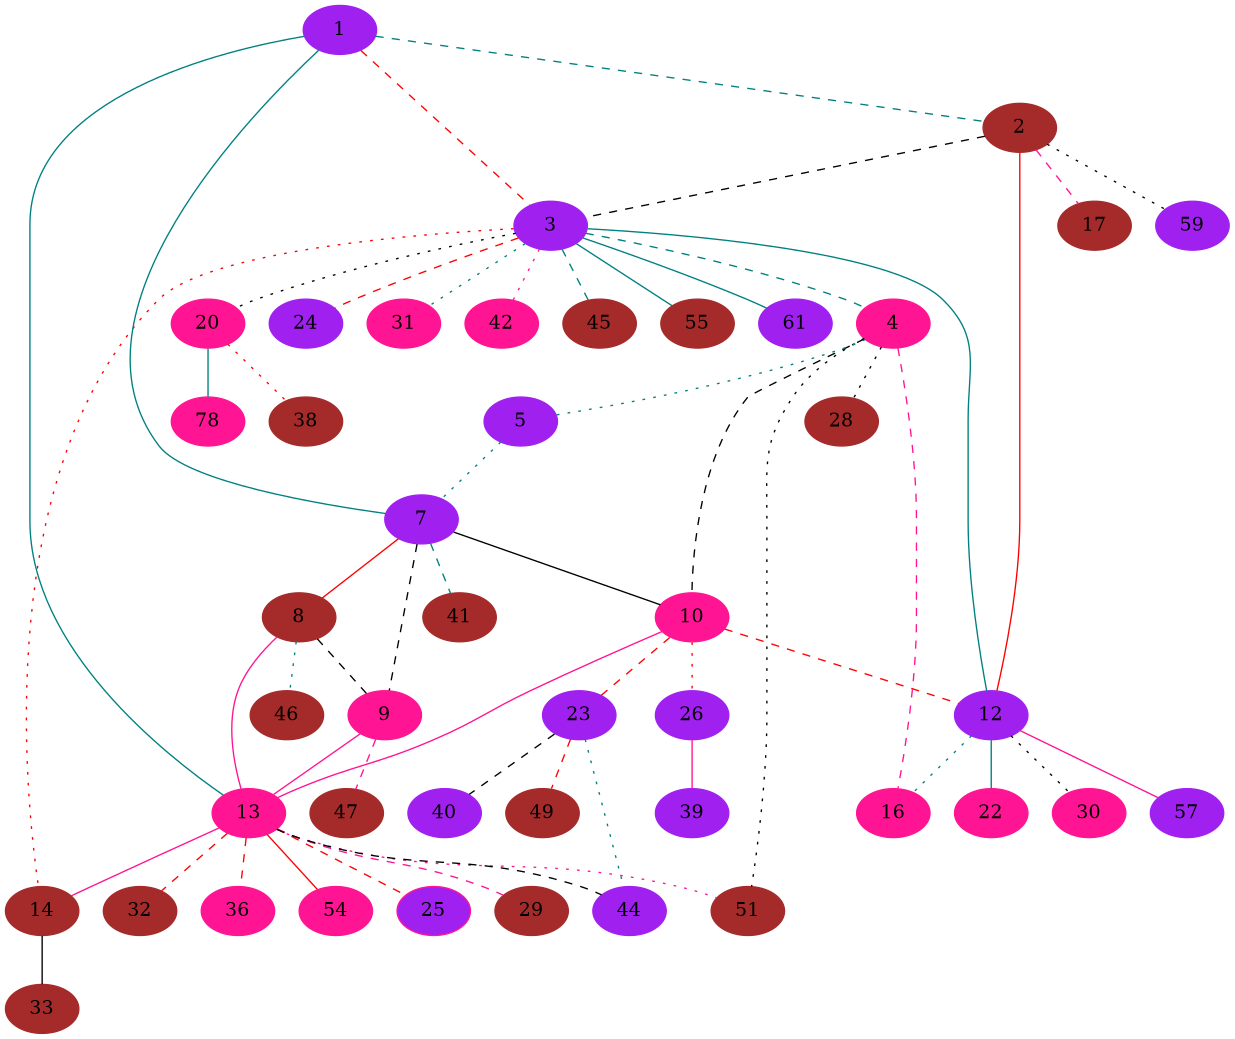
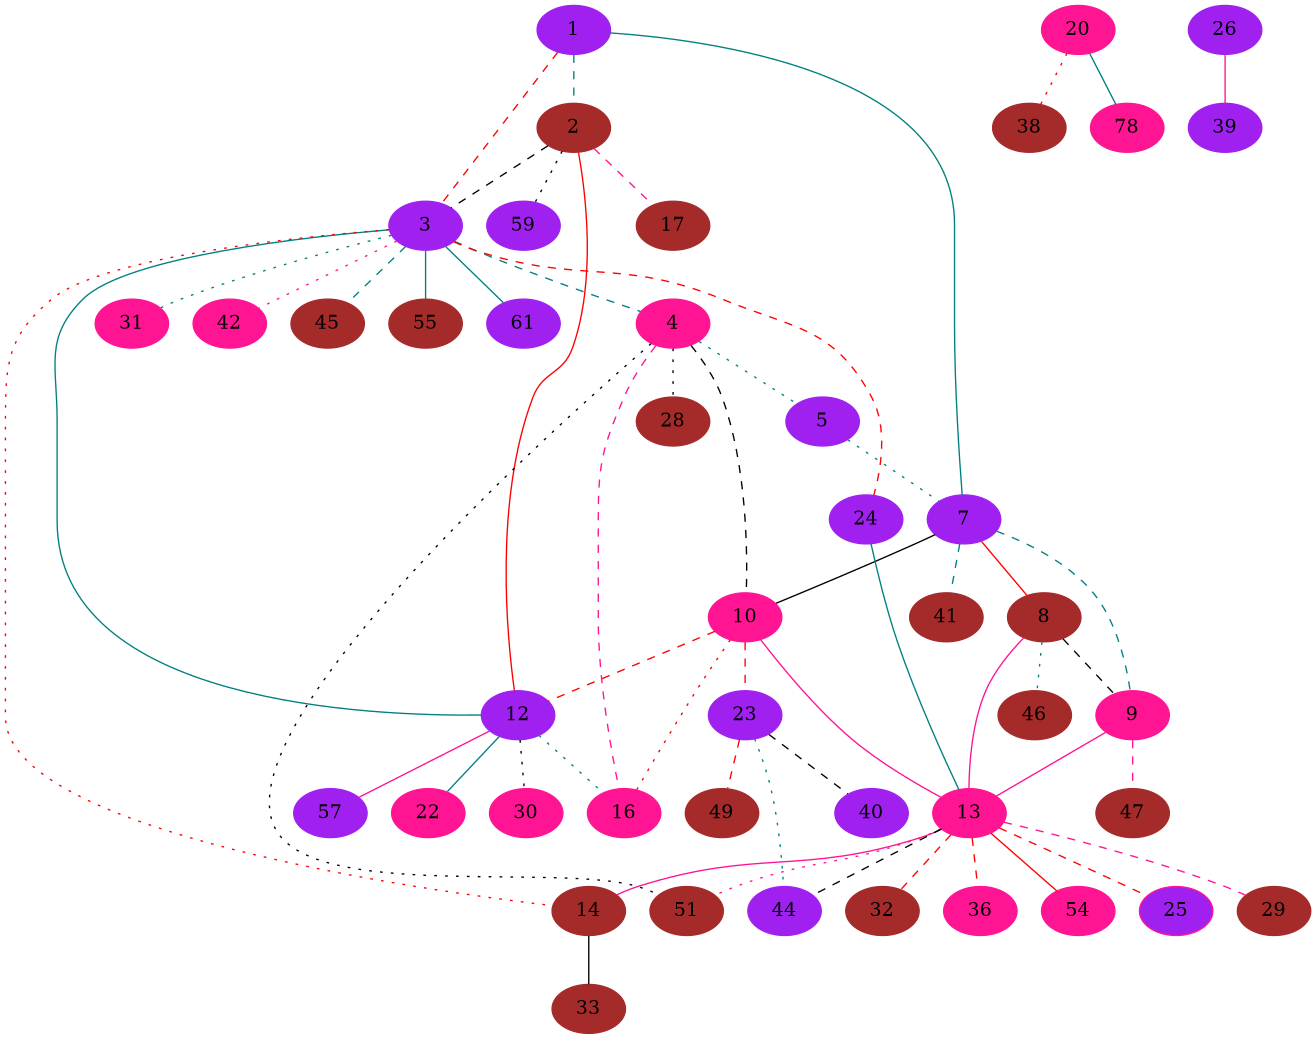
edge "3" -- "20": removed
edge "1" -- "13": now "24" -- "13"
edge "7" -- "9": color black -> teal
edge "10" -- "26": now "10" -- "16"
